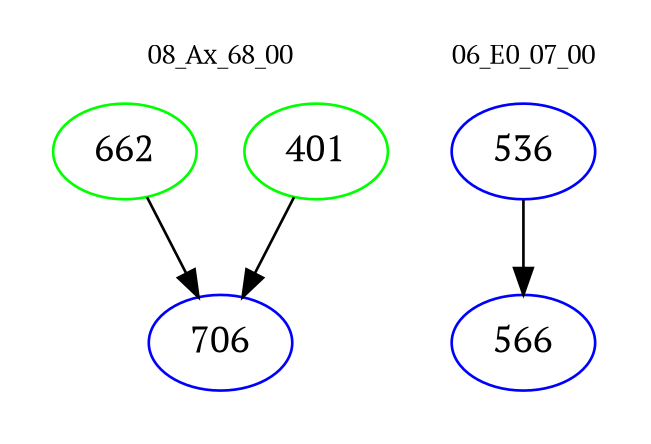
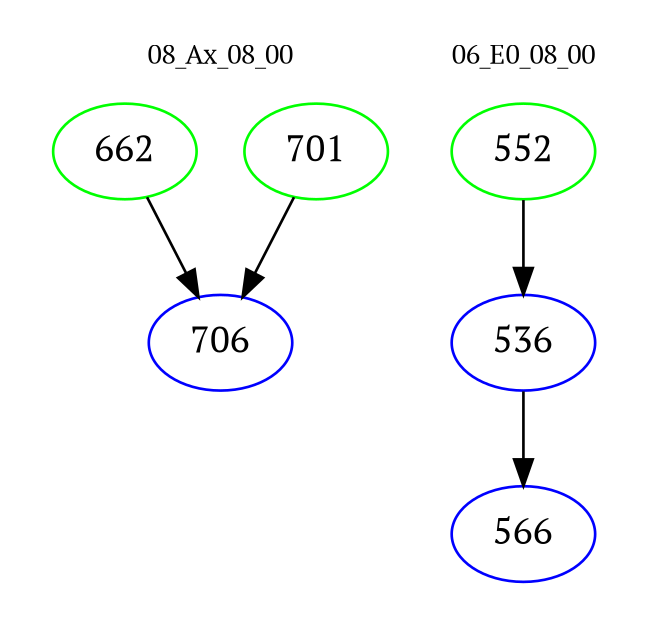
cluster "08_Ax_68_00": label "08_Ax_68_00" -> "08_Ax_08_00"
cluster "06_E0_07_00": label "06_E0_07_00" -> "06_E0_08_00"
node "401": label "401" -> "701"
node "552": added
